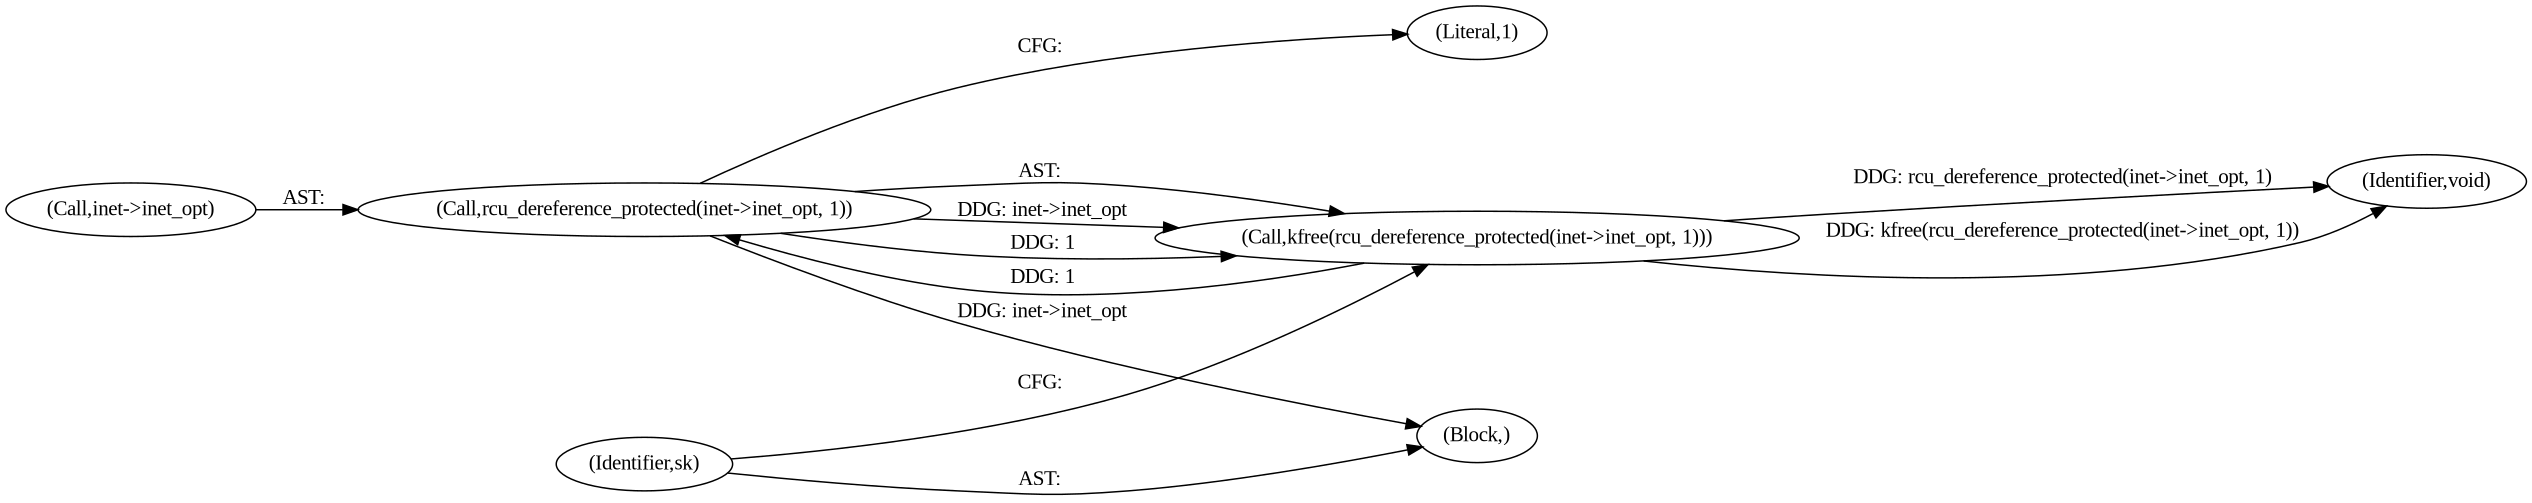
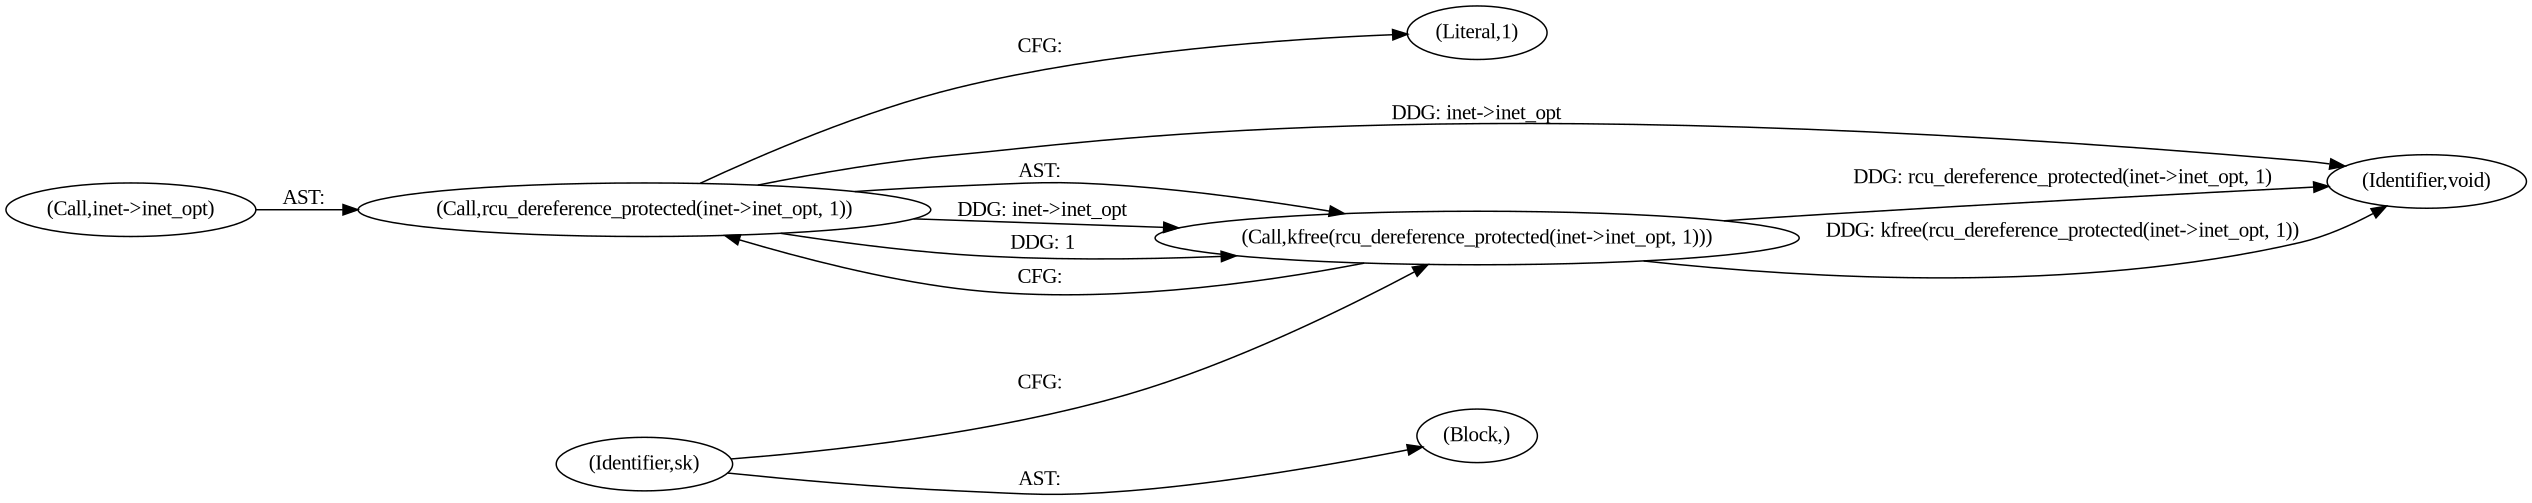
edge "(Call,kfree(rcu_dereference_protected(inet->inet_opt, 1)))" -> "(Call,rcu_dereference_protected(inet->inet_opt, 1))": label "DDG: 1" -> "CFG: "
edge "(Call,rcu_dereference_protected(inet->inet_opt, 1))" -> "(Block,)": now "(Call,rcu_dereference_protected(inet->inet_opt, 1))" -> "(Identifier,void)"
